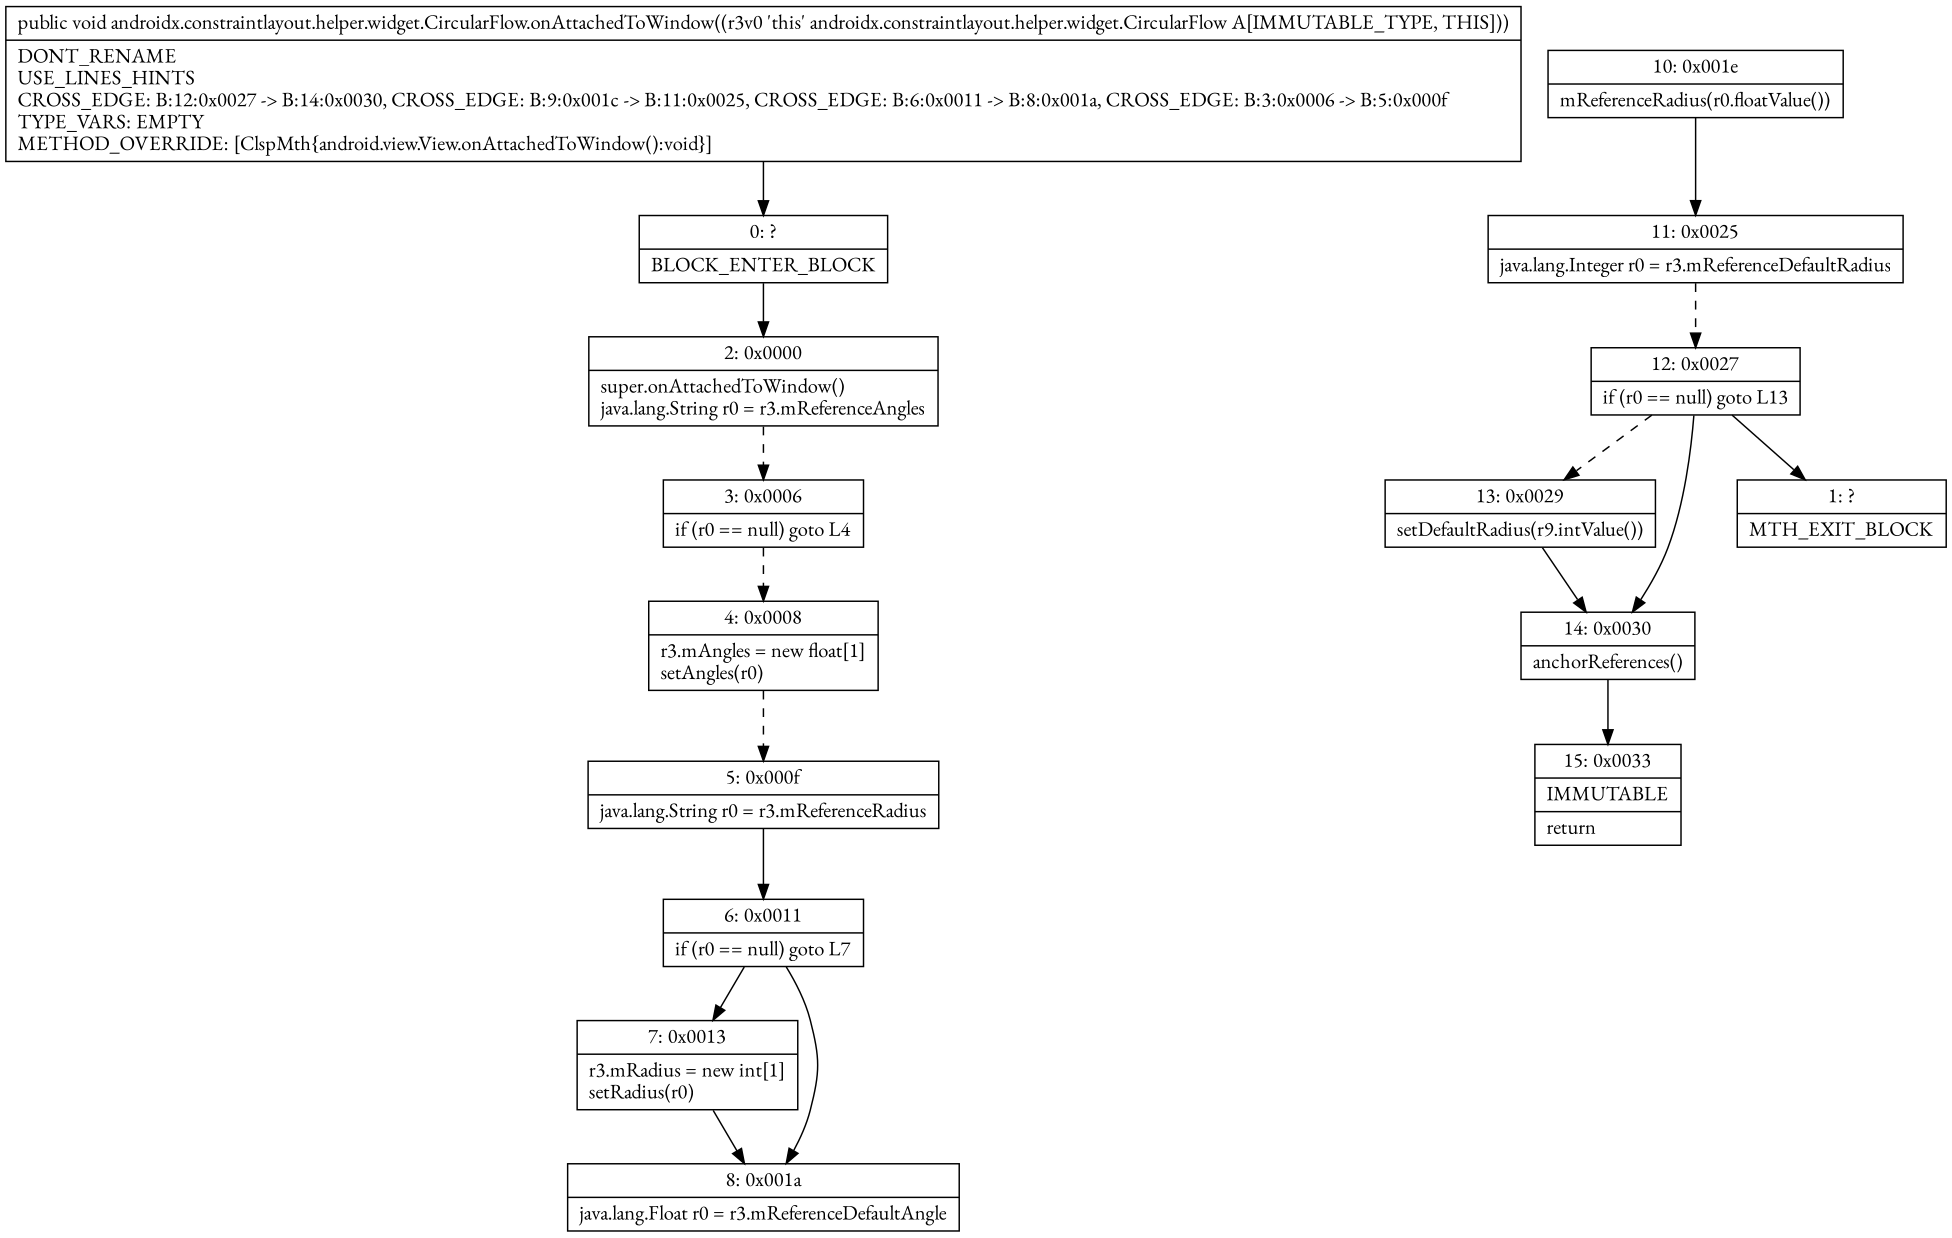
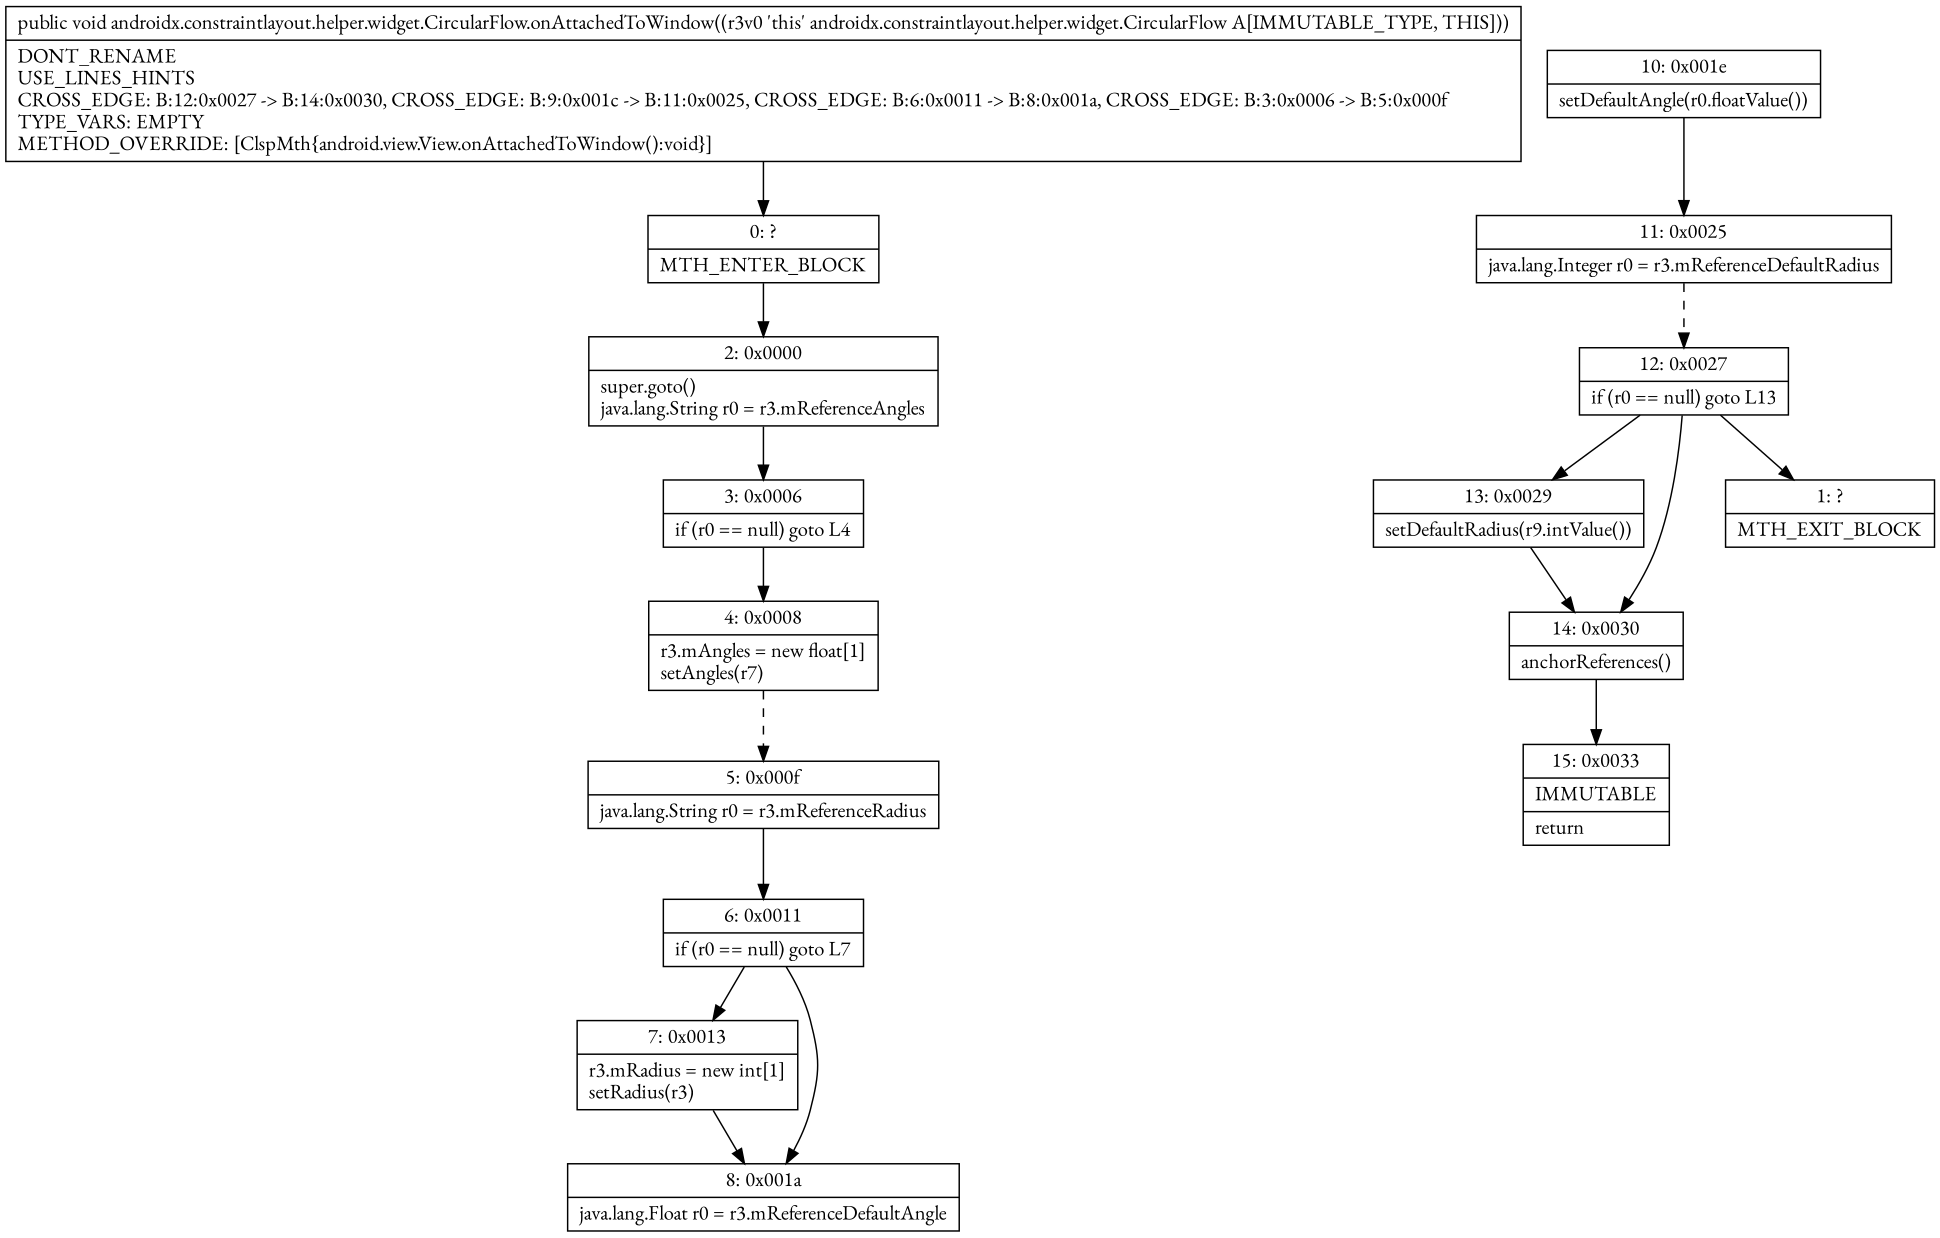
node "10: 0x001e": text "mReferenceRadius(r0.floatValue())" -> "setDefaultAngle(r0.floatValue())"
node "0: ?": text "BLOCK_ENTER_BLOCK" -> "MTH_ENTER_BLOCK"
node "2: 0x0000": text "super.onAttachedToWindow()" -> "super.goto()"
edge "12: 0x0027" -> "13: 0x0029": style dashed -> solid
edge "2: 0x0000" -> "3: 0x0006": style dashed -> solid
edge "3: 0x0006" -> "4: 0x0008": style dashed -> solid
node "4: 0x0008": text "setAngles(r0)" -> "setAngles(r7)"
node "7: 0x0013": text "setRadius(r0)" -> "setRadius(r3)"
